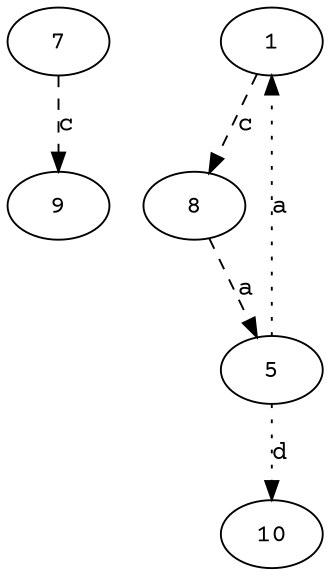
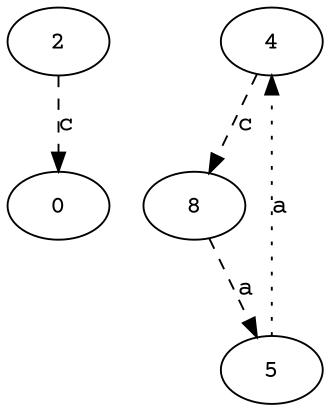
node "7": label "7" -> "2"
node "1": label "1" -> "4"
node "9": label "9" -> "0"
node "10": removed
